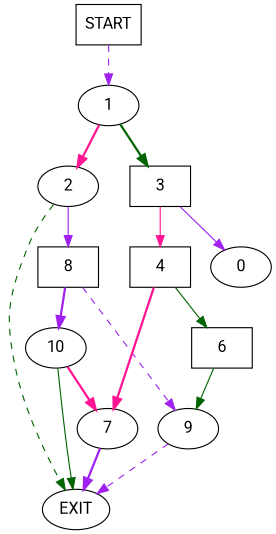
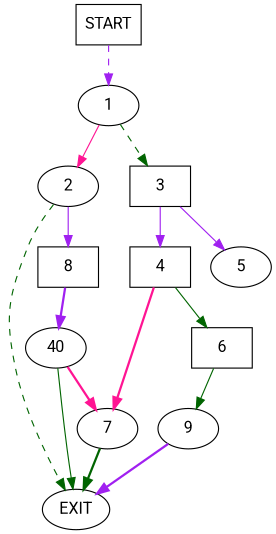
edge "1" -> "3": style bold -> dashed
edge "1" -> "2": style bold -> solid
edge "3" -> "4": color deeppink -> purple
node "0": label "0" -> "5"
edge "8" -> "9": removed
node "10": label "10" -> "40"
edge "7" -> "EXIT": color purple -> darkgreen
edge "9" -> "EXIT": style dashed -> bold
